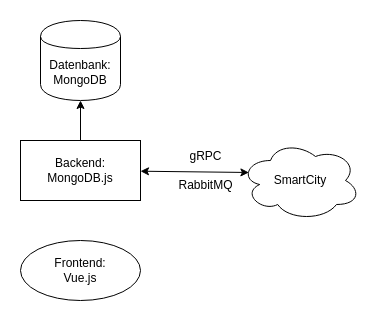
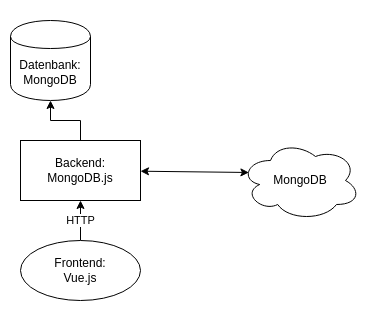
node "Datenbank: MongoDB": moved (81, 61) -> (51, 61)
node "gRPC RabbitMQ": removed
node "SmartCity": label "SmartCity" -> "MongoDB"
edge "Frontend: Vue.js" -> "Backend: MongoDB.js": added, label "HTTP"
